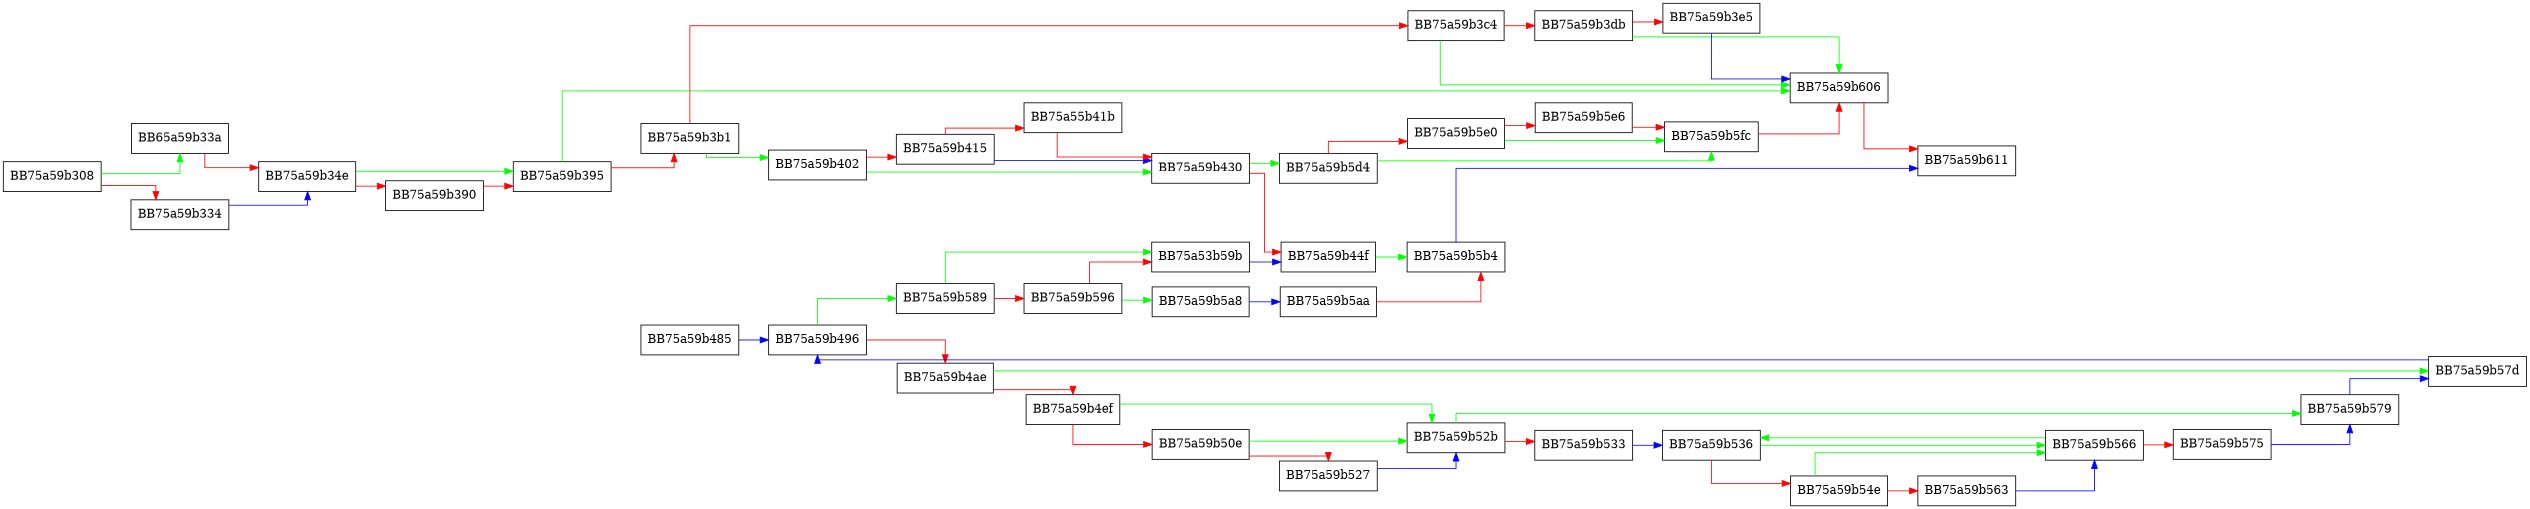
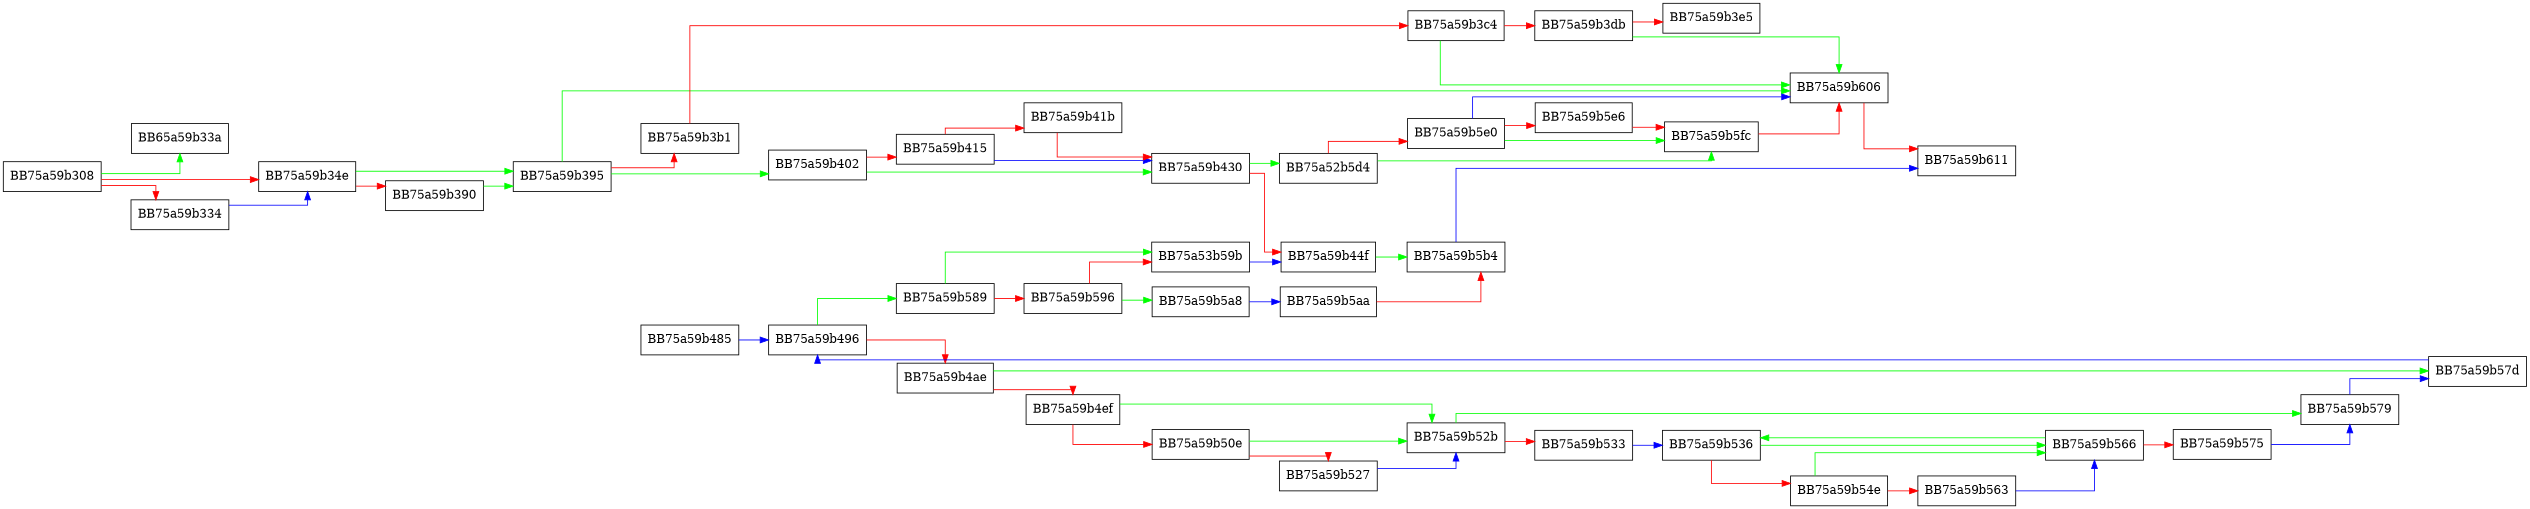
edge "BB75a59b3e5" -> "BB75a59b606": now "BB75a59b5e0" -> "BB75a59b606"
node "BB75a55b41b": label "BB75a55b41b" -> "BB75a59b41b"
edge "BB75a59b3b1" -> "BB75a59b402": now "BB75a59b395" -> "BB75a59b402"
edge "BB65a59b33a" -> "BB75a59b34e": now "BB75a59b308" -> "BB75a59b34e"
node "BB75a59b5d4": label "BB75a59b5d4" -> "BB75a52b5d4"
edge "BB75a59b390" -> "BB75a59b395": color red -> green
